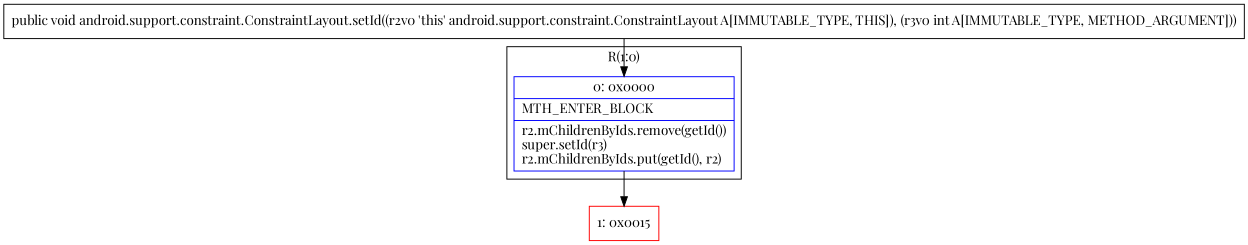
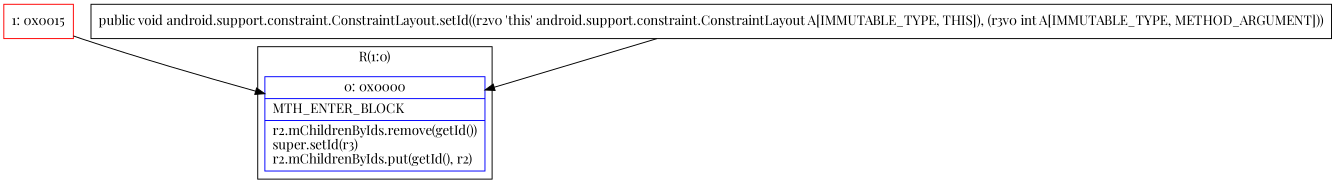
edge "0: 0x0000" -> "1: 0x0015": reversed
